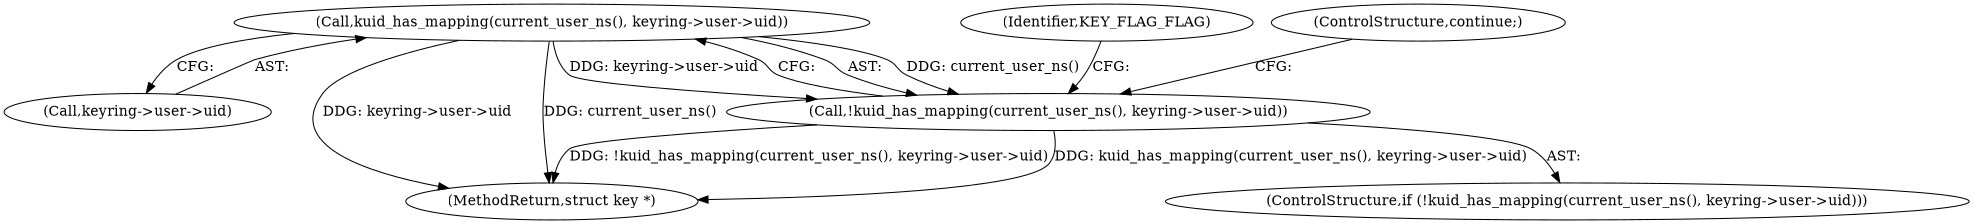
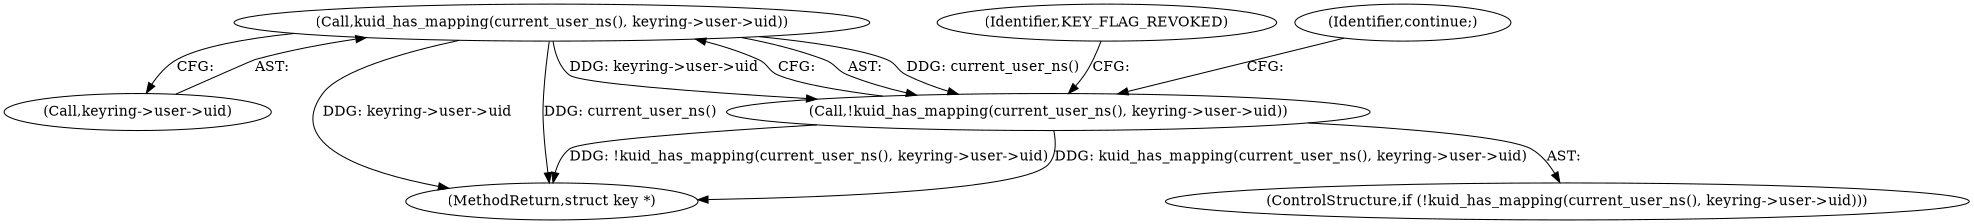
node "(Identifier,KEY_FLAG_FLAG)": label "(Identifier,KEY_FLAG_FLAG)" -> "(Identifier,KEY_FLAG_REVOKED)"
node "(ControlStructure,continue;)": label "(ControlStructure,continue;)" -> "(Identifier,continue;)"
